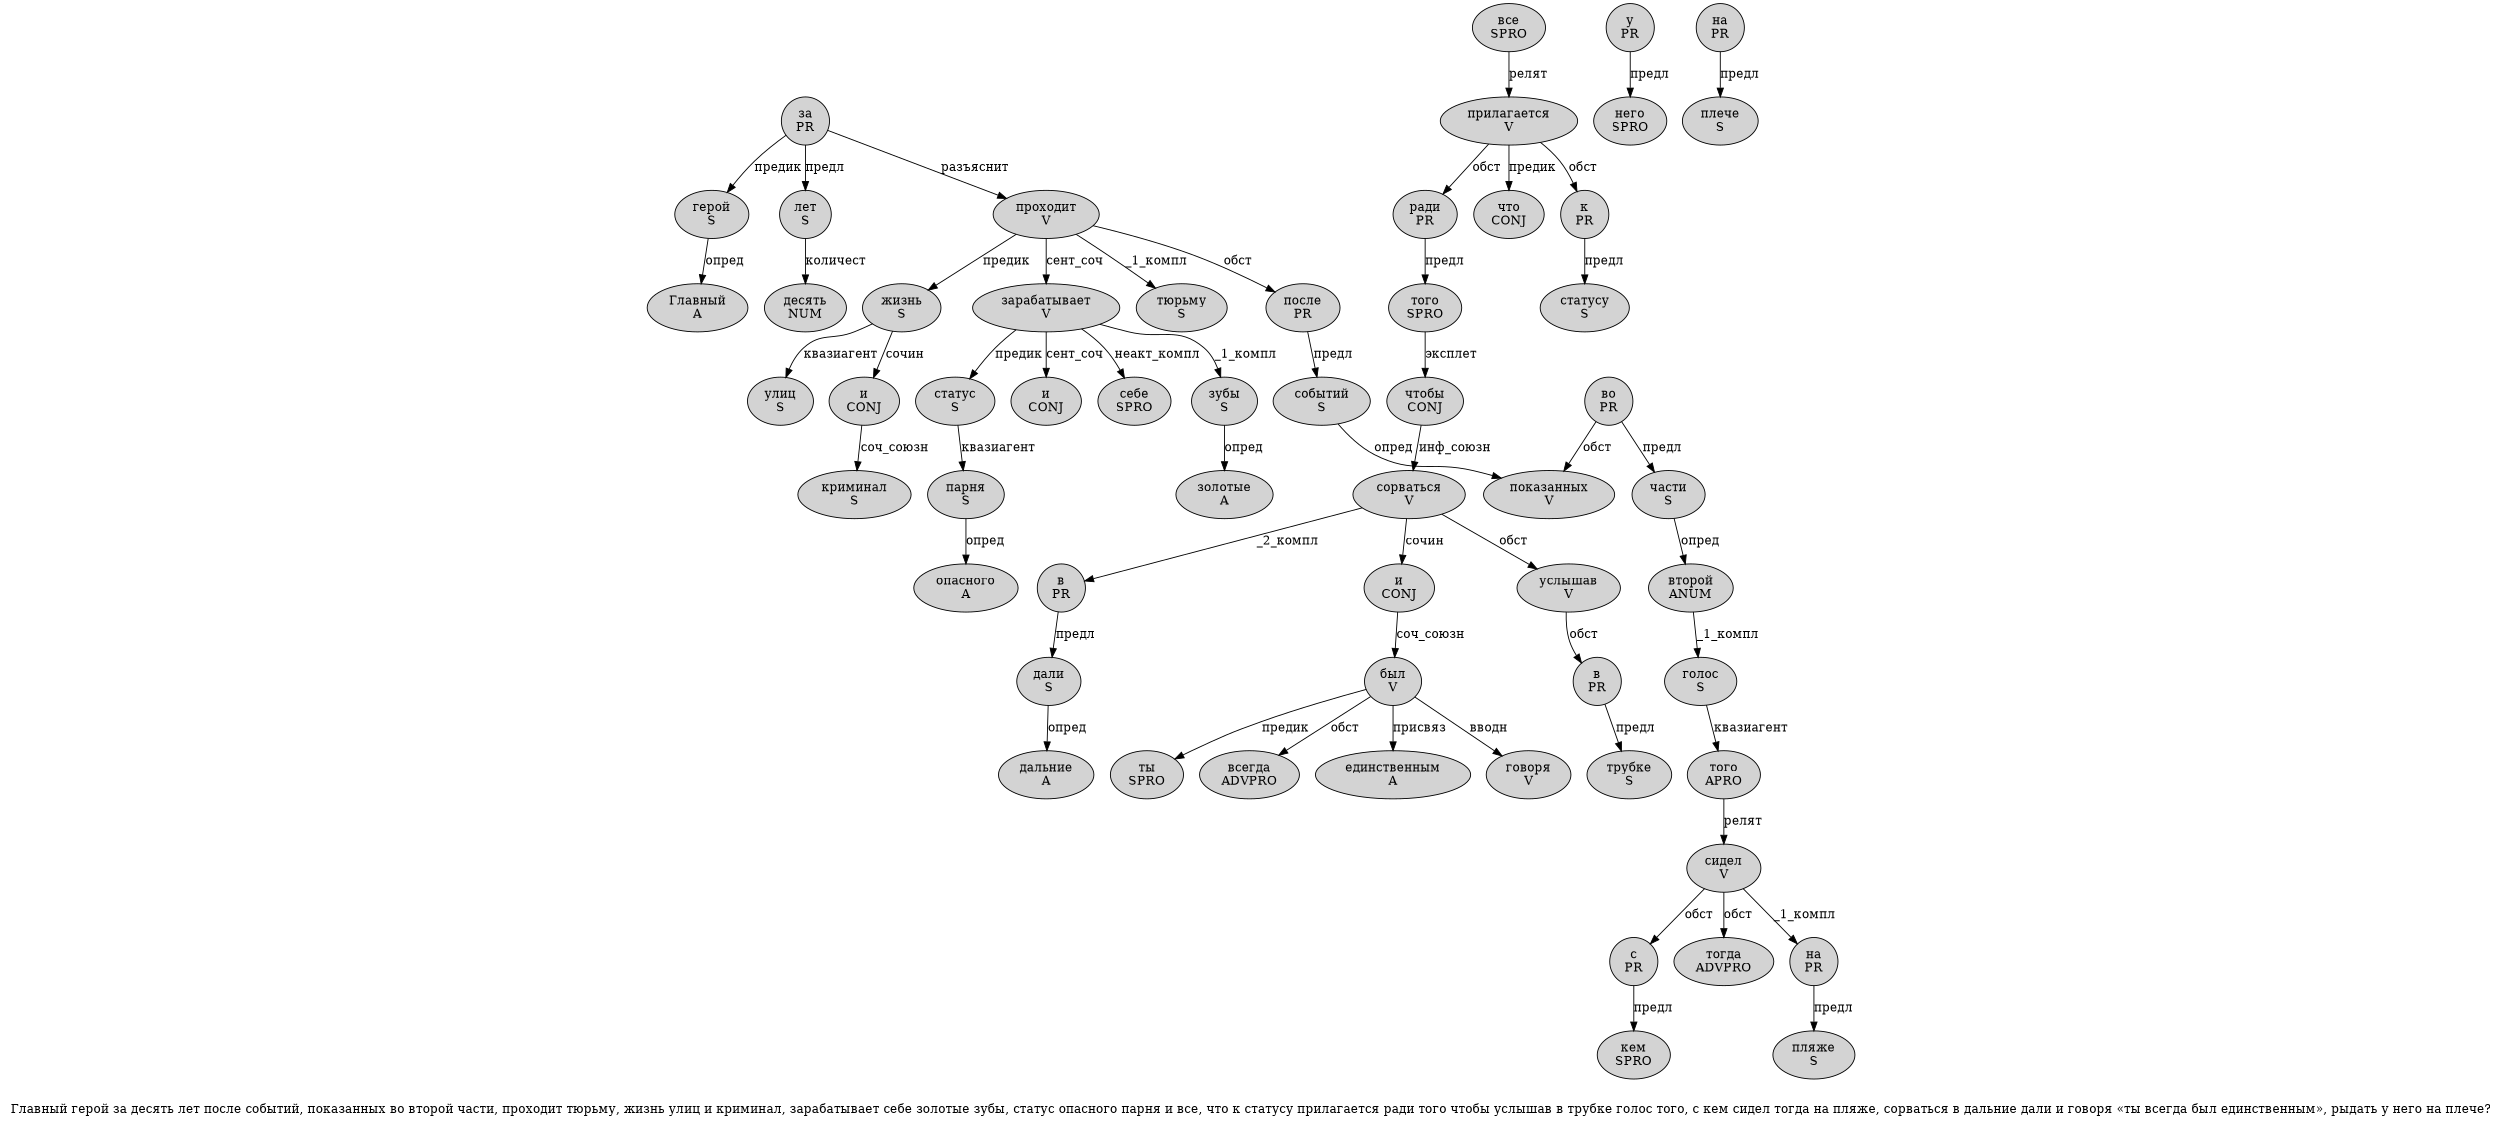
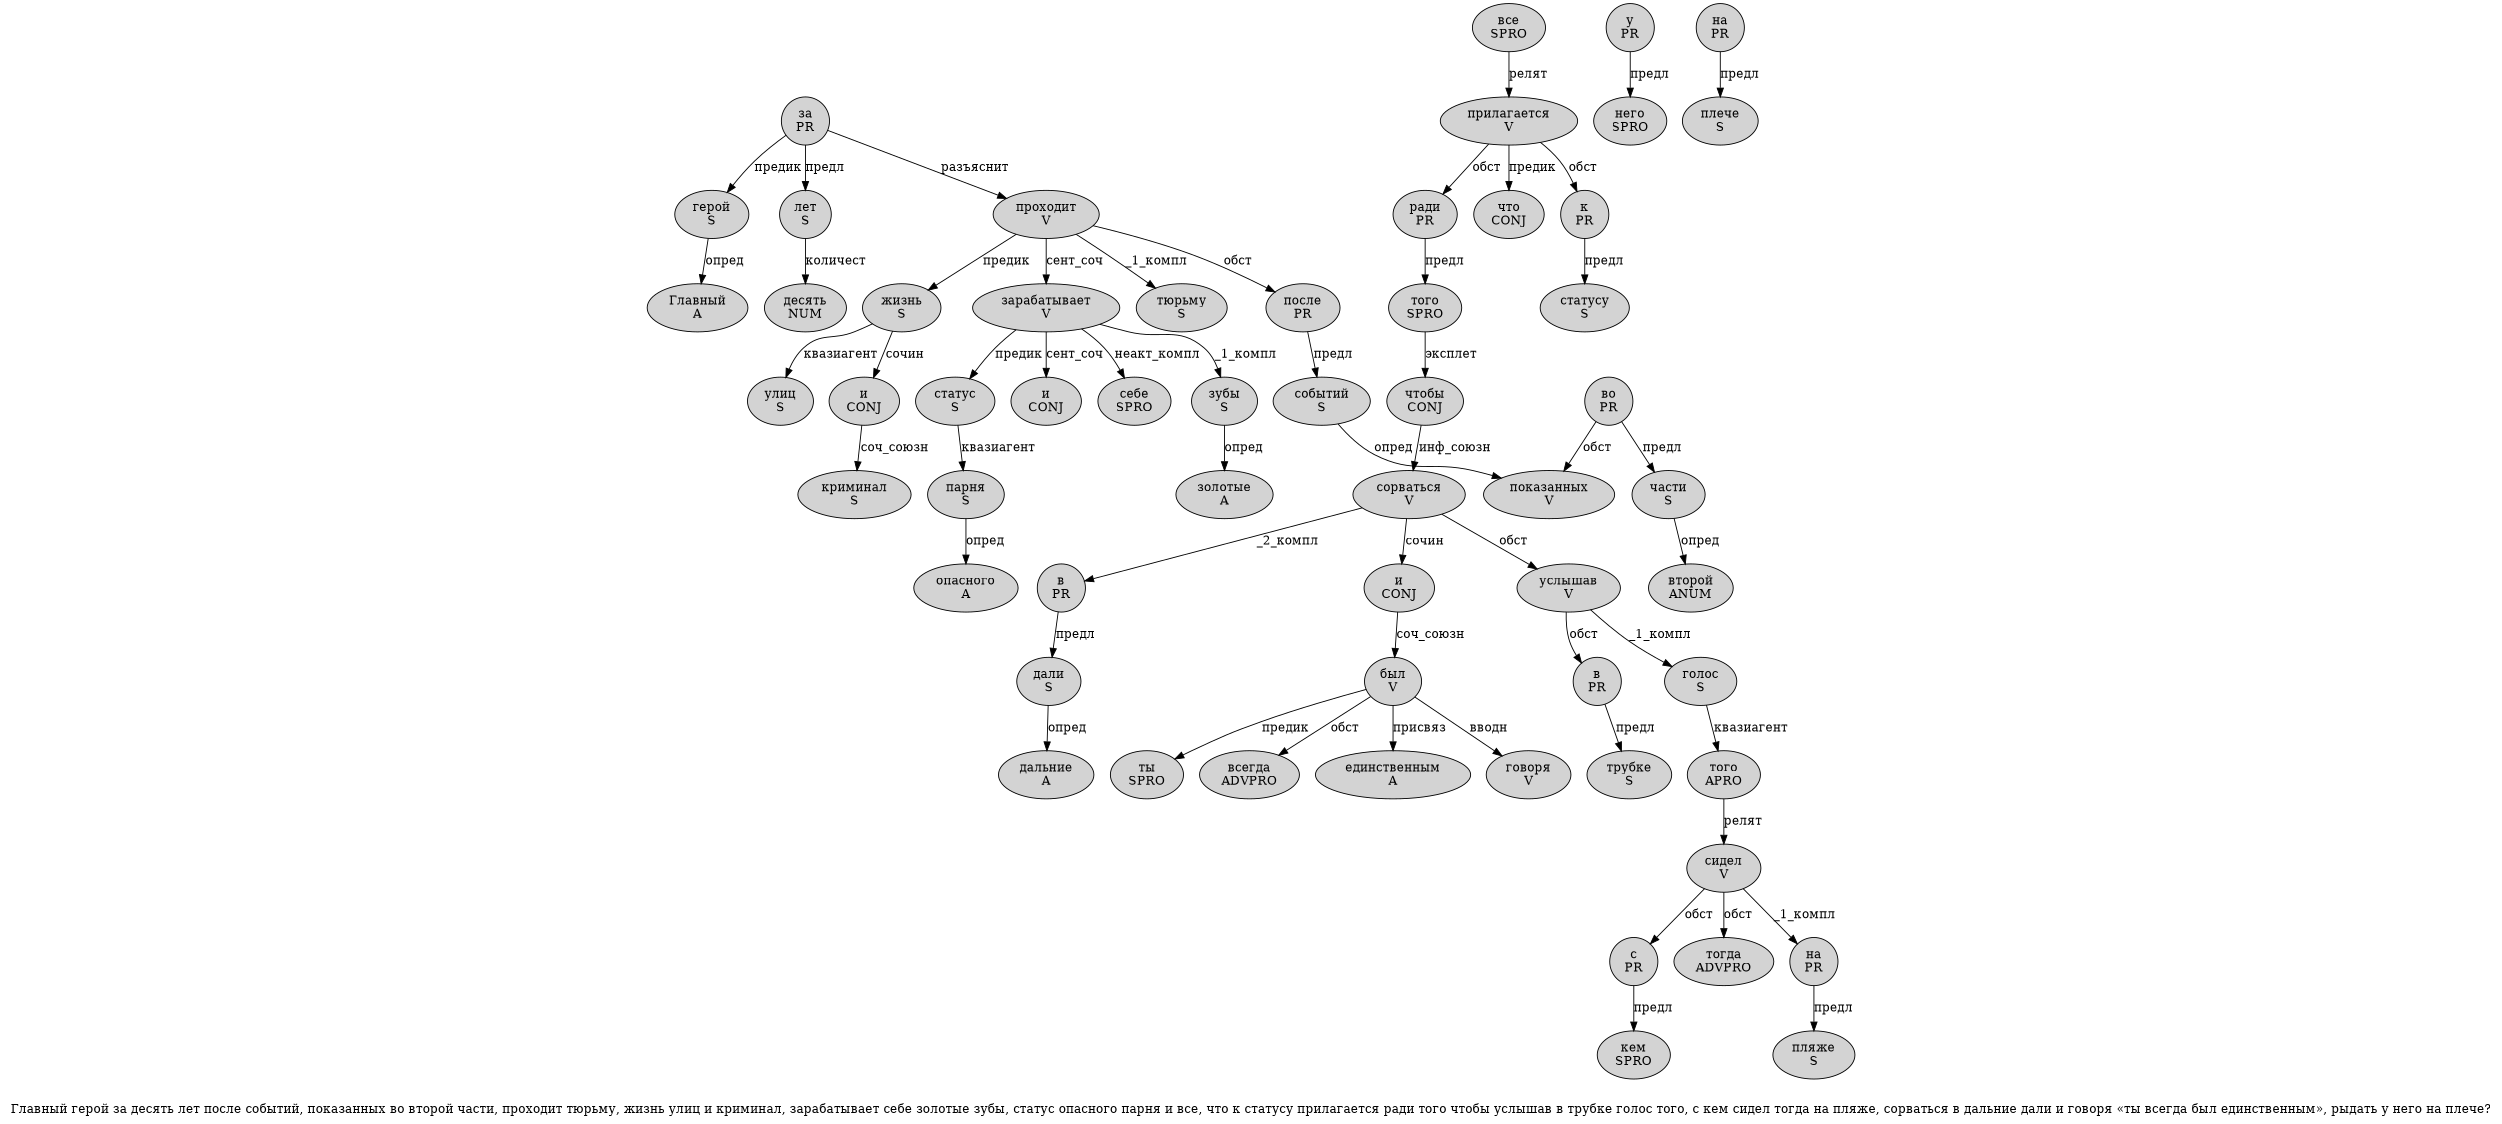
edge "второй ANUM" -> "голос S": now "услышав V" -> "голос S"
